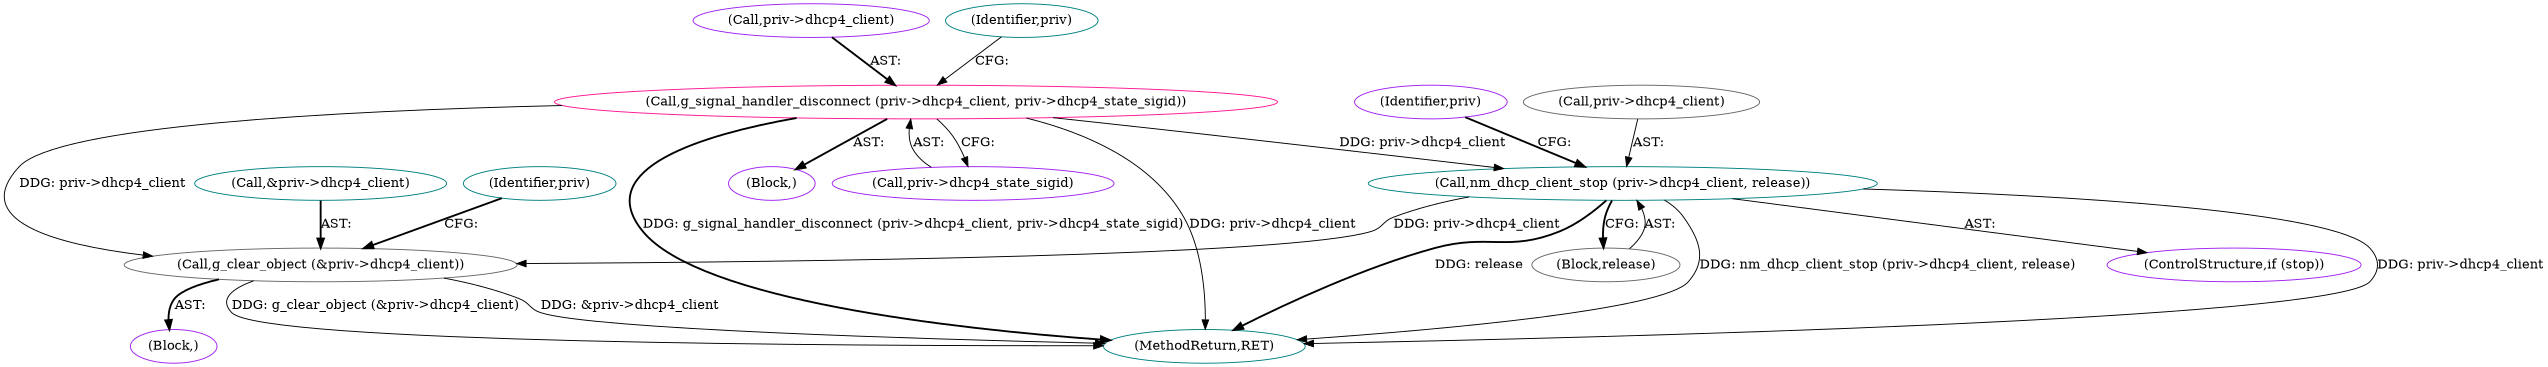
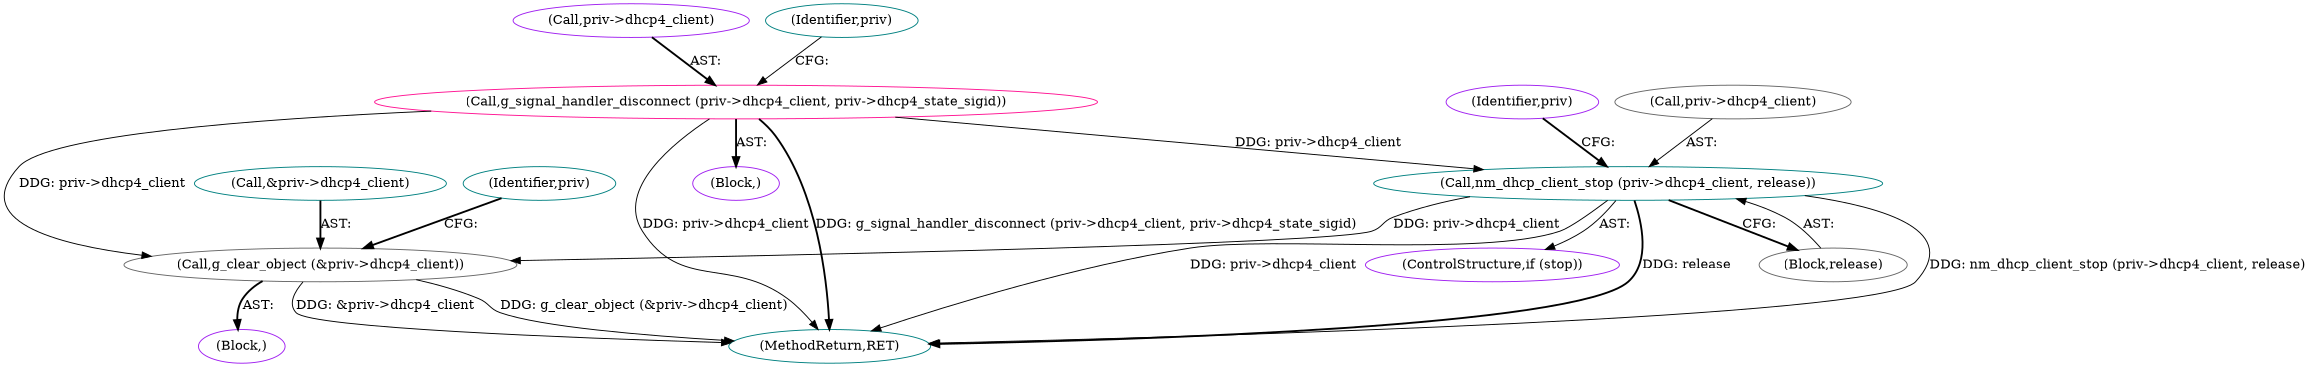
node "(Call,priv->dhcp4_state_sigid)": removed
